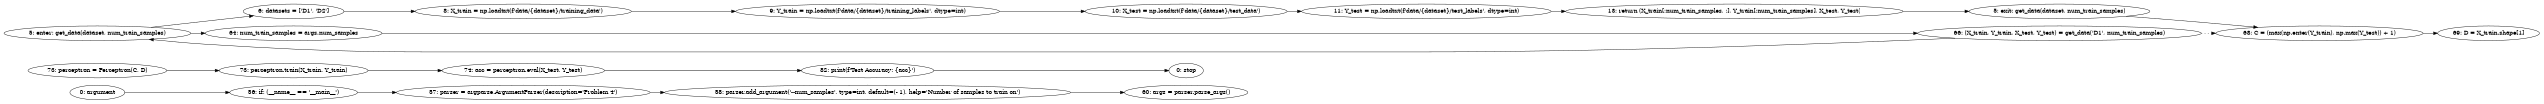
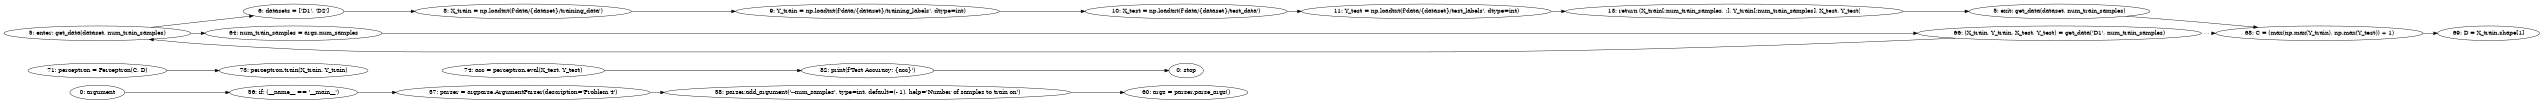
node "68: C = (max(np.enter(Y_train), np.max(Y_test)) + 1)": label "68: C = (max(np.enter(Y_train), np.max(Y_test)) + 1)" -> "68: C = (max(np.max(Y_train), np.max(Y_test)) + 1)"
node "73: perceptron = Perceptron(C, D)": label "73: perceptron = Perceptron(C, D)" -> "71: perceptron = Perceptron(C, D)"
edge "73: perceptron.train(X_train, Y_train)" -> "74: acc = perceptron.eval(X_test, Y_test)": removed
